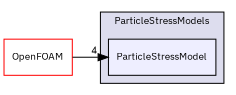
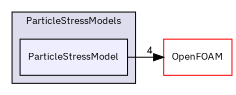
edge "OpenFOAM" -> "ParticleStressModel": reversed
